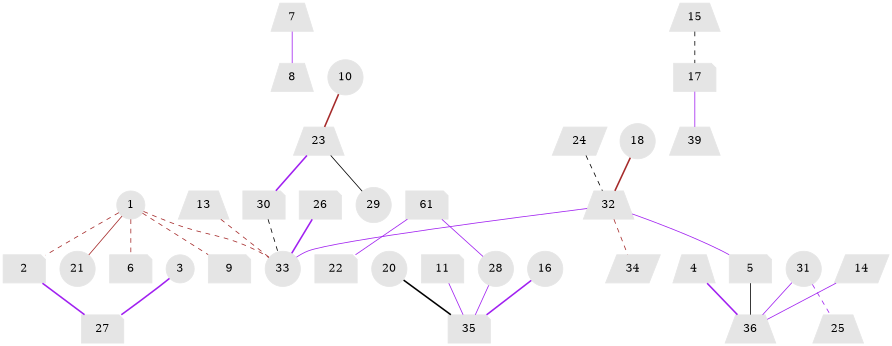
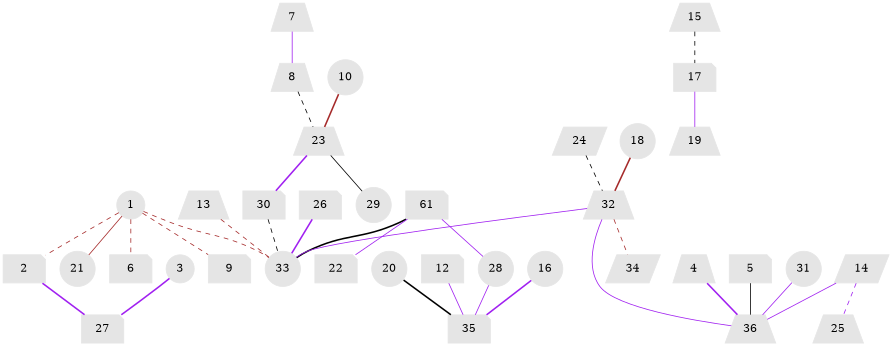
edge "8" -- "23": added
node "39": label "39" -> "19"
edge "32" -- "5": now "32" -- "36"
edge "61" -- "33": added
node "11": label "11" -> "12"
edge "31" -- "25": now "14" -- "25"
